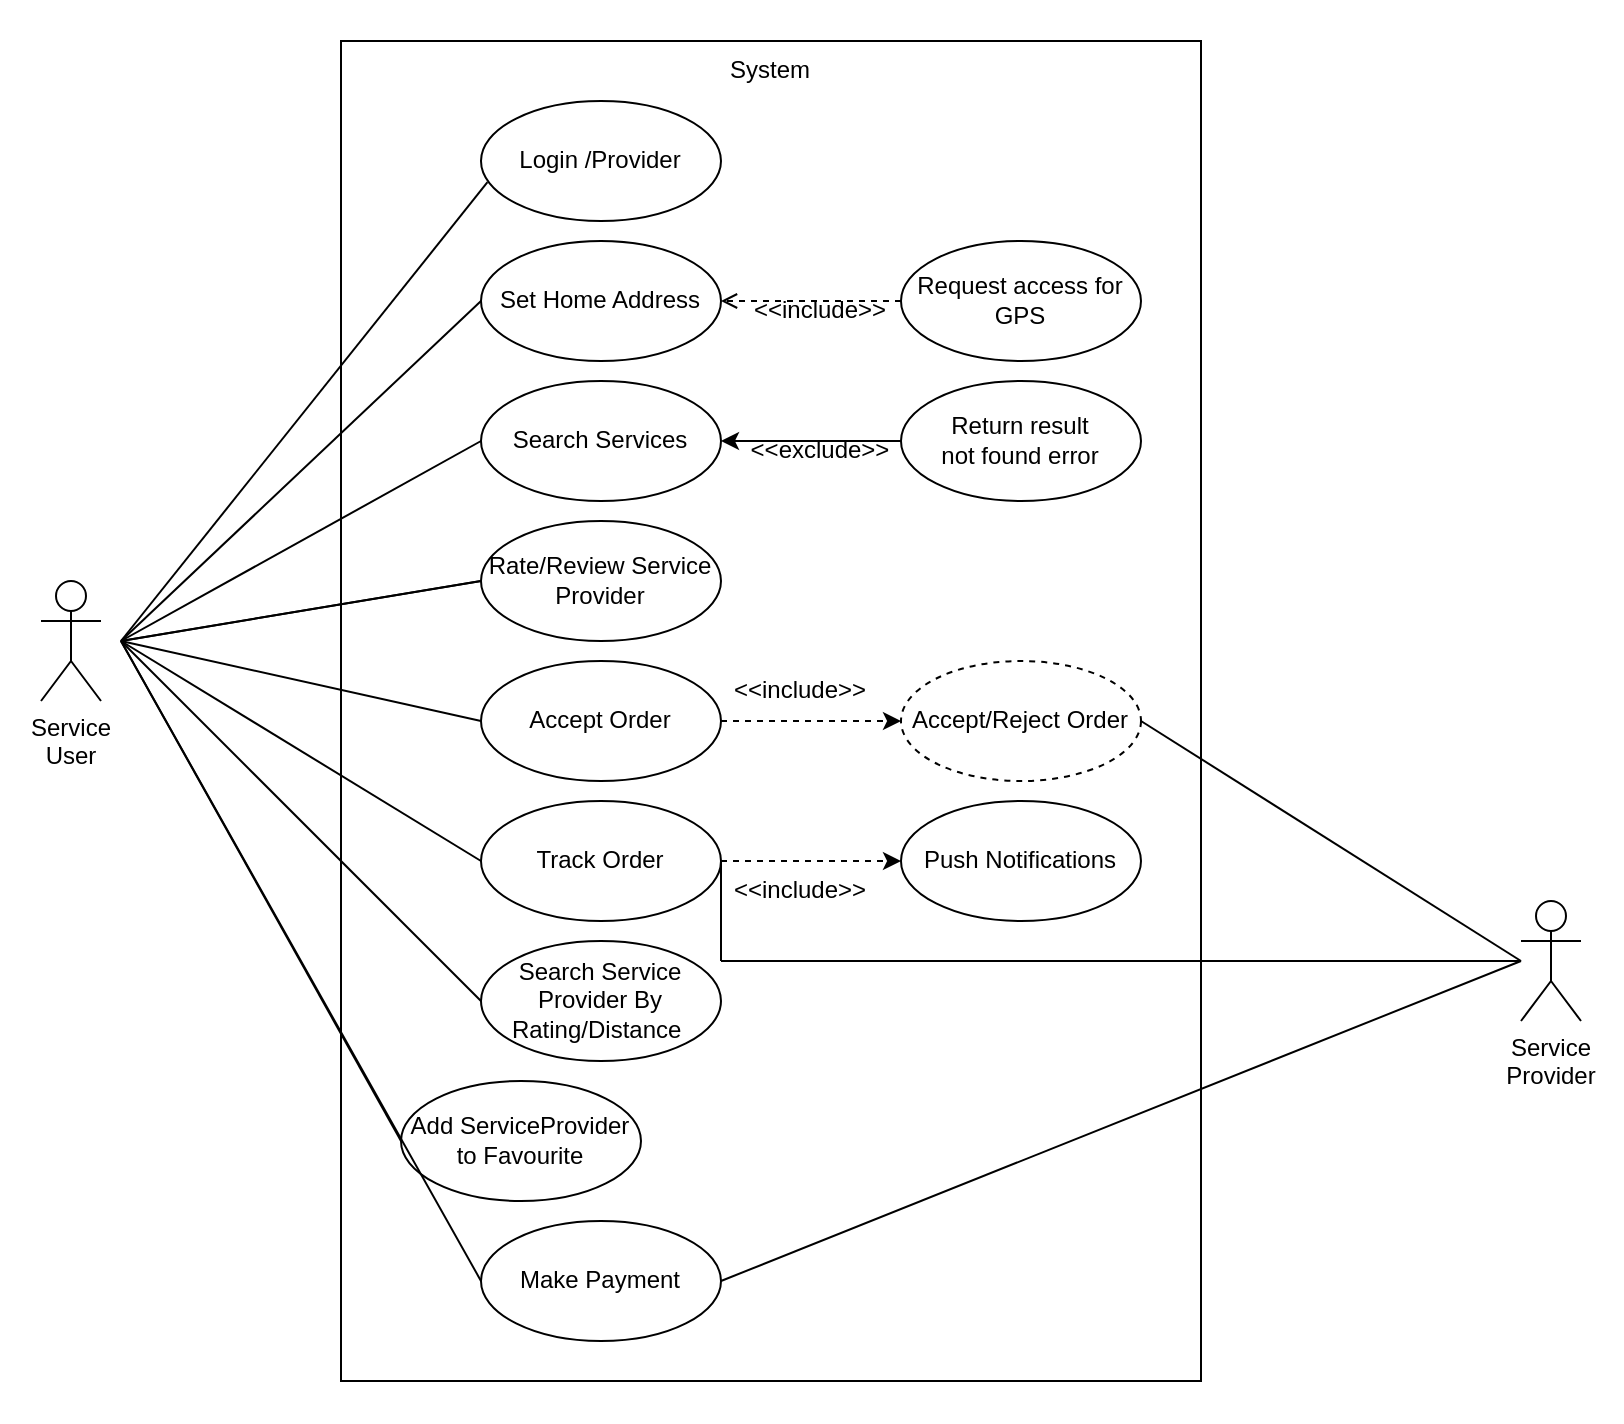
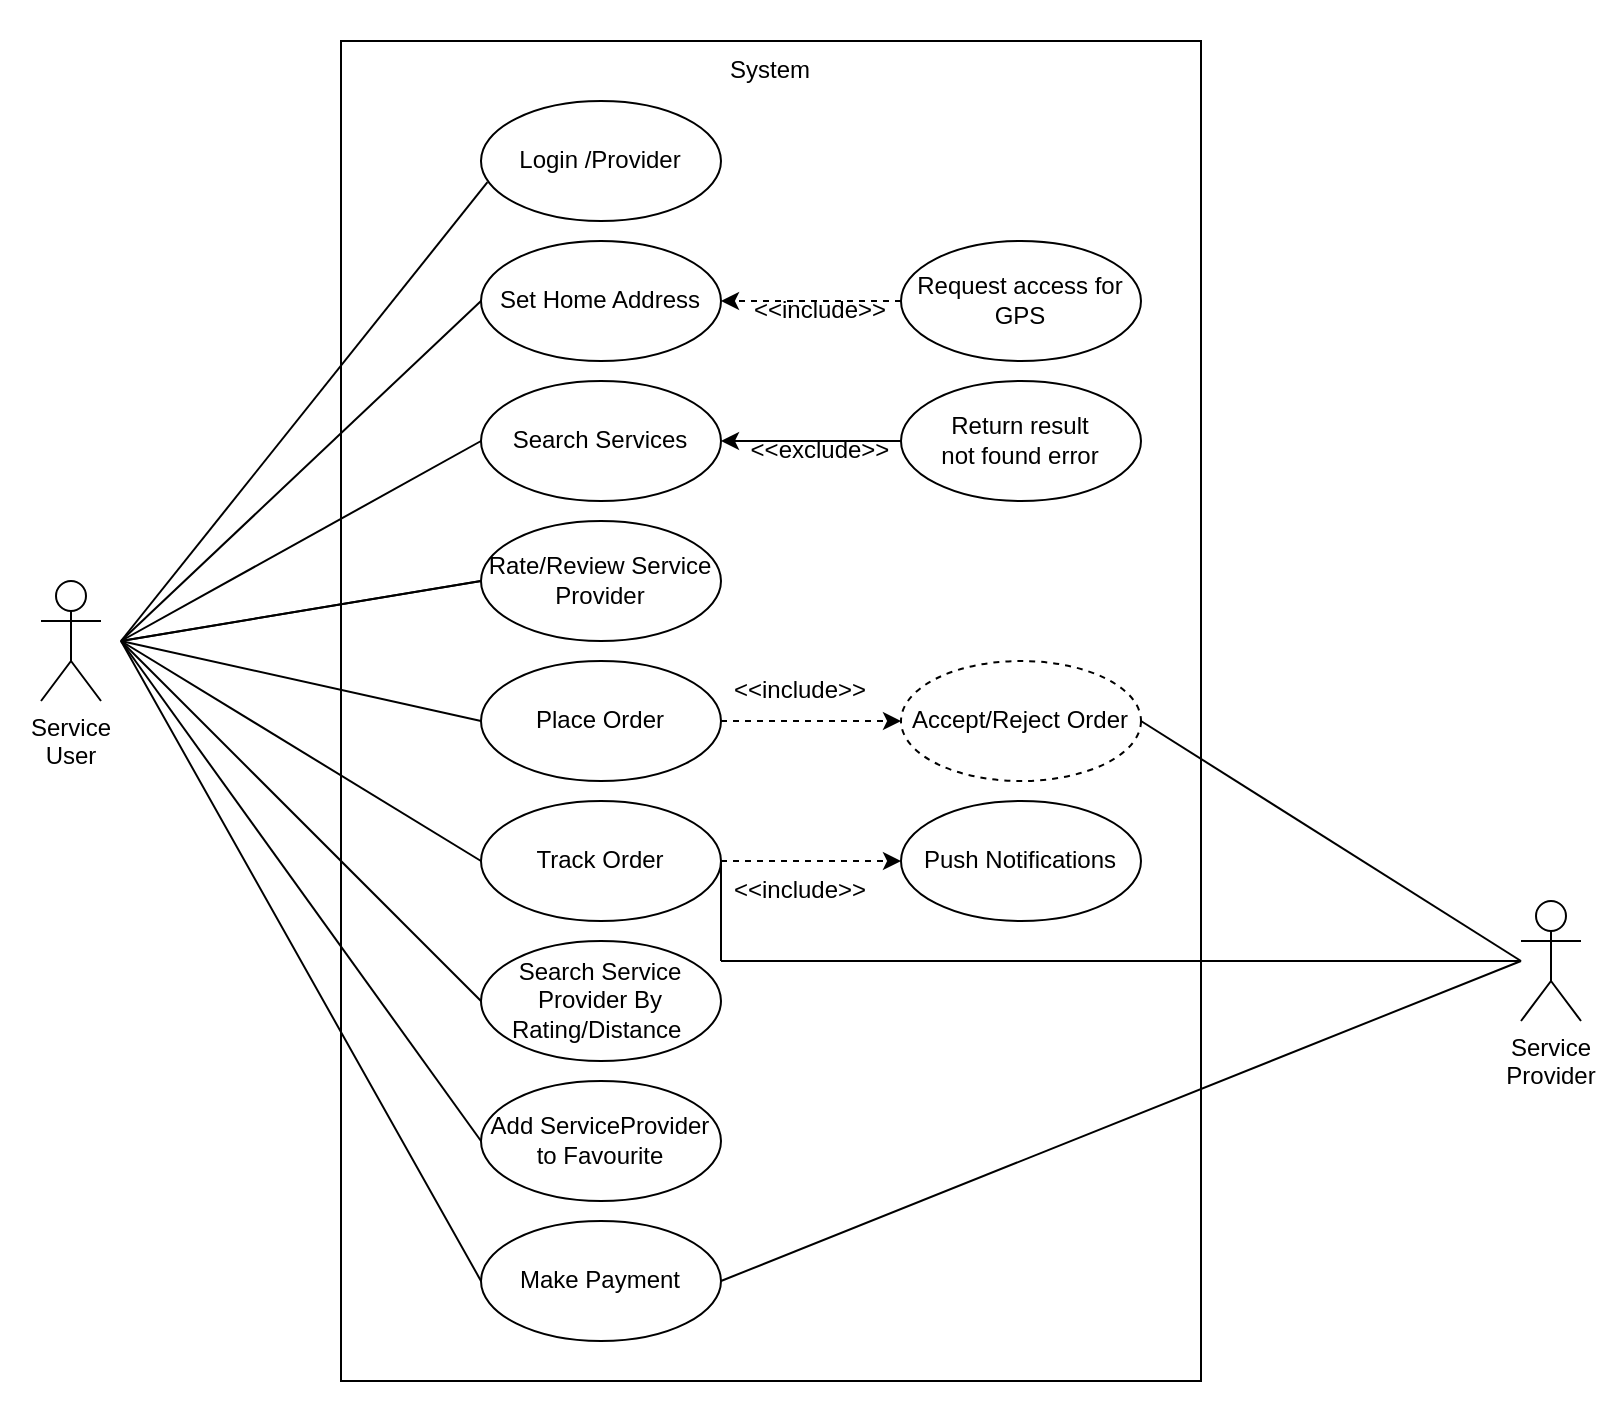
edge "Request access for GPS" -> "Set Home Address": arrowhead open -> classic
node "Accept Order": label "Accept Order" -> "Place Order"
node "Add ServiceProvider to Favourite": moved (521, 1141) -> (601, 1141)
